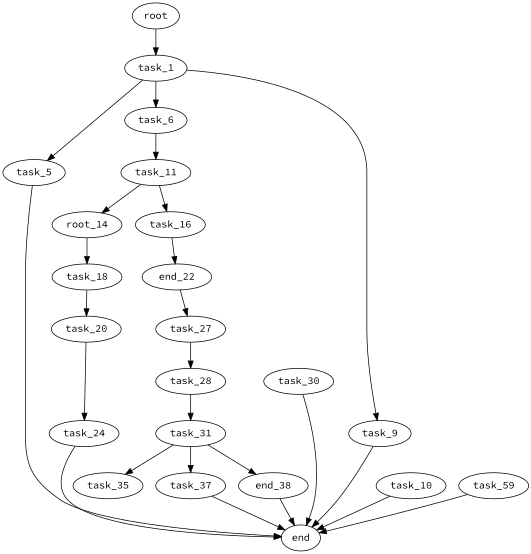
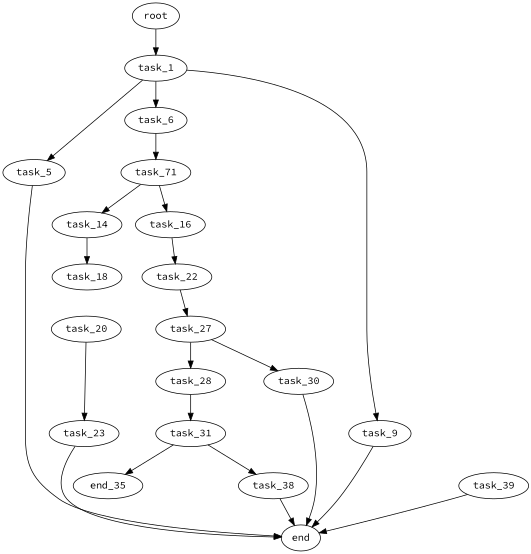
node "task_11": label "task_11" -> "task_71"
node "root_14": label "root_14" -> "task_14"
node "end_22": label "end_22" -> "task_22"
edge "task_18" -> "task_20": removed
edge "task_27" -> "task_30": added
node "task_24": label "task_24" -> "task_23"
node "task_35": label "task_35" -> "end_35"
node "task_37": removed
node "end_38": label "end_38" -> "task_38"
node "task_10": removed
node "task_59": label "task_59" -> "task_39"
